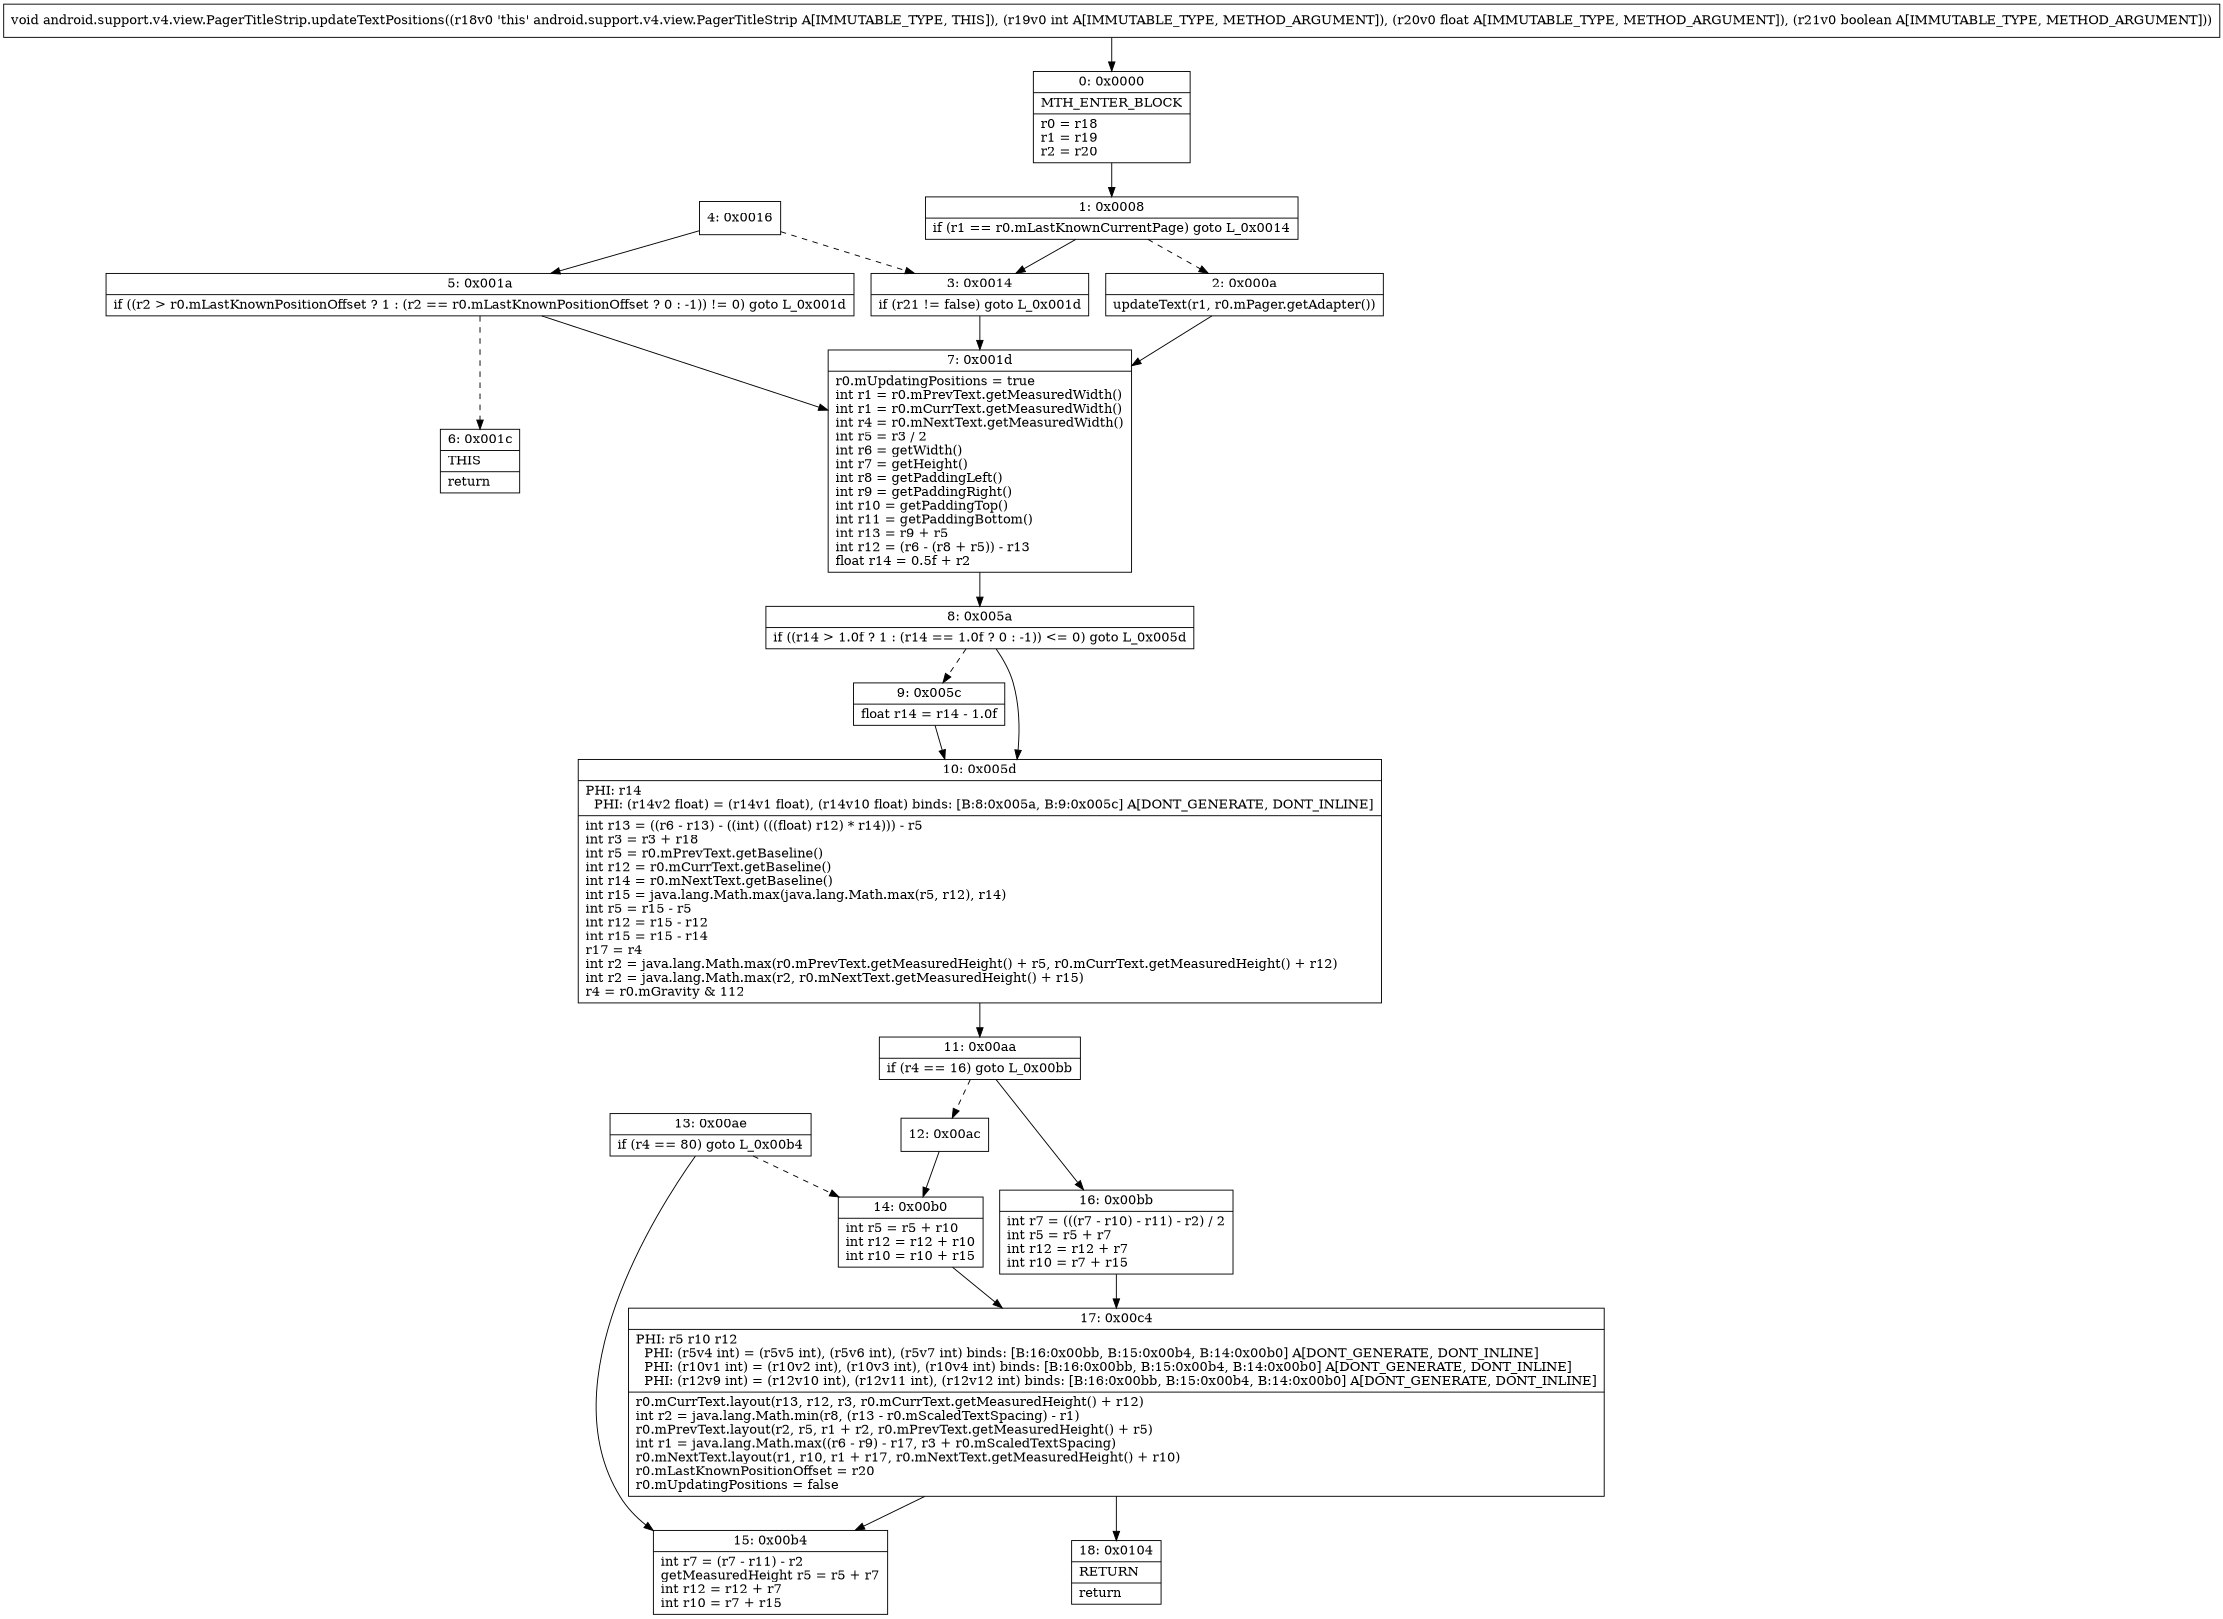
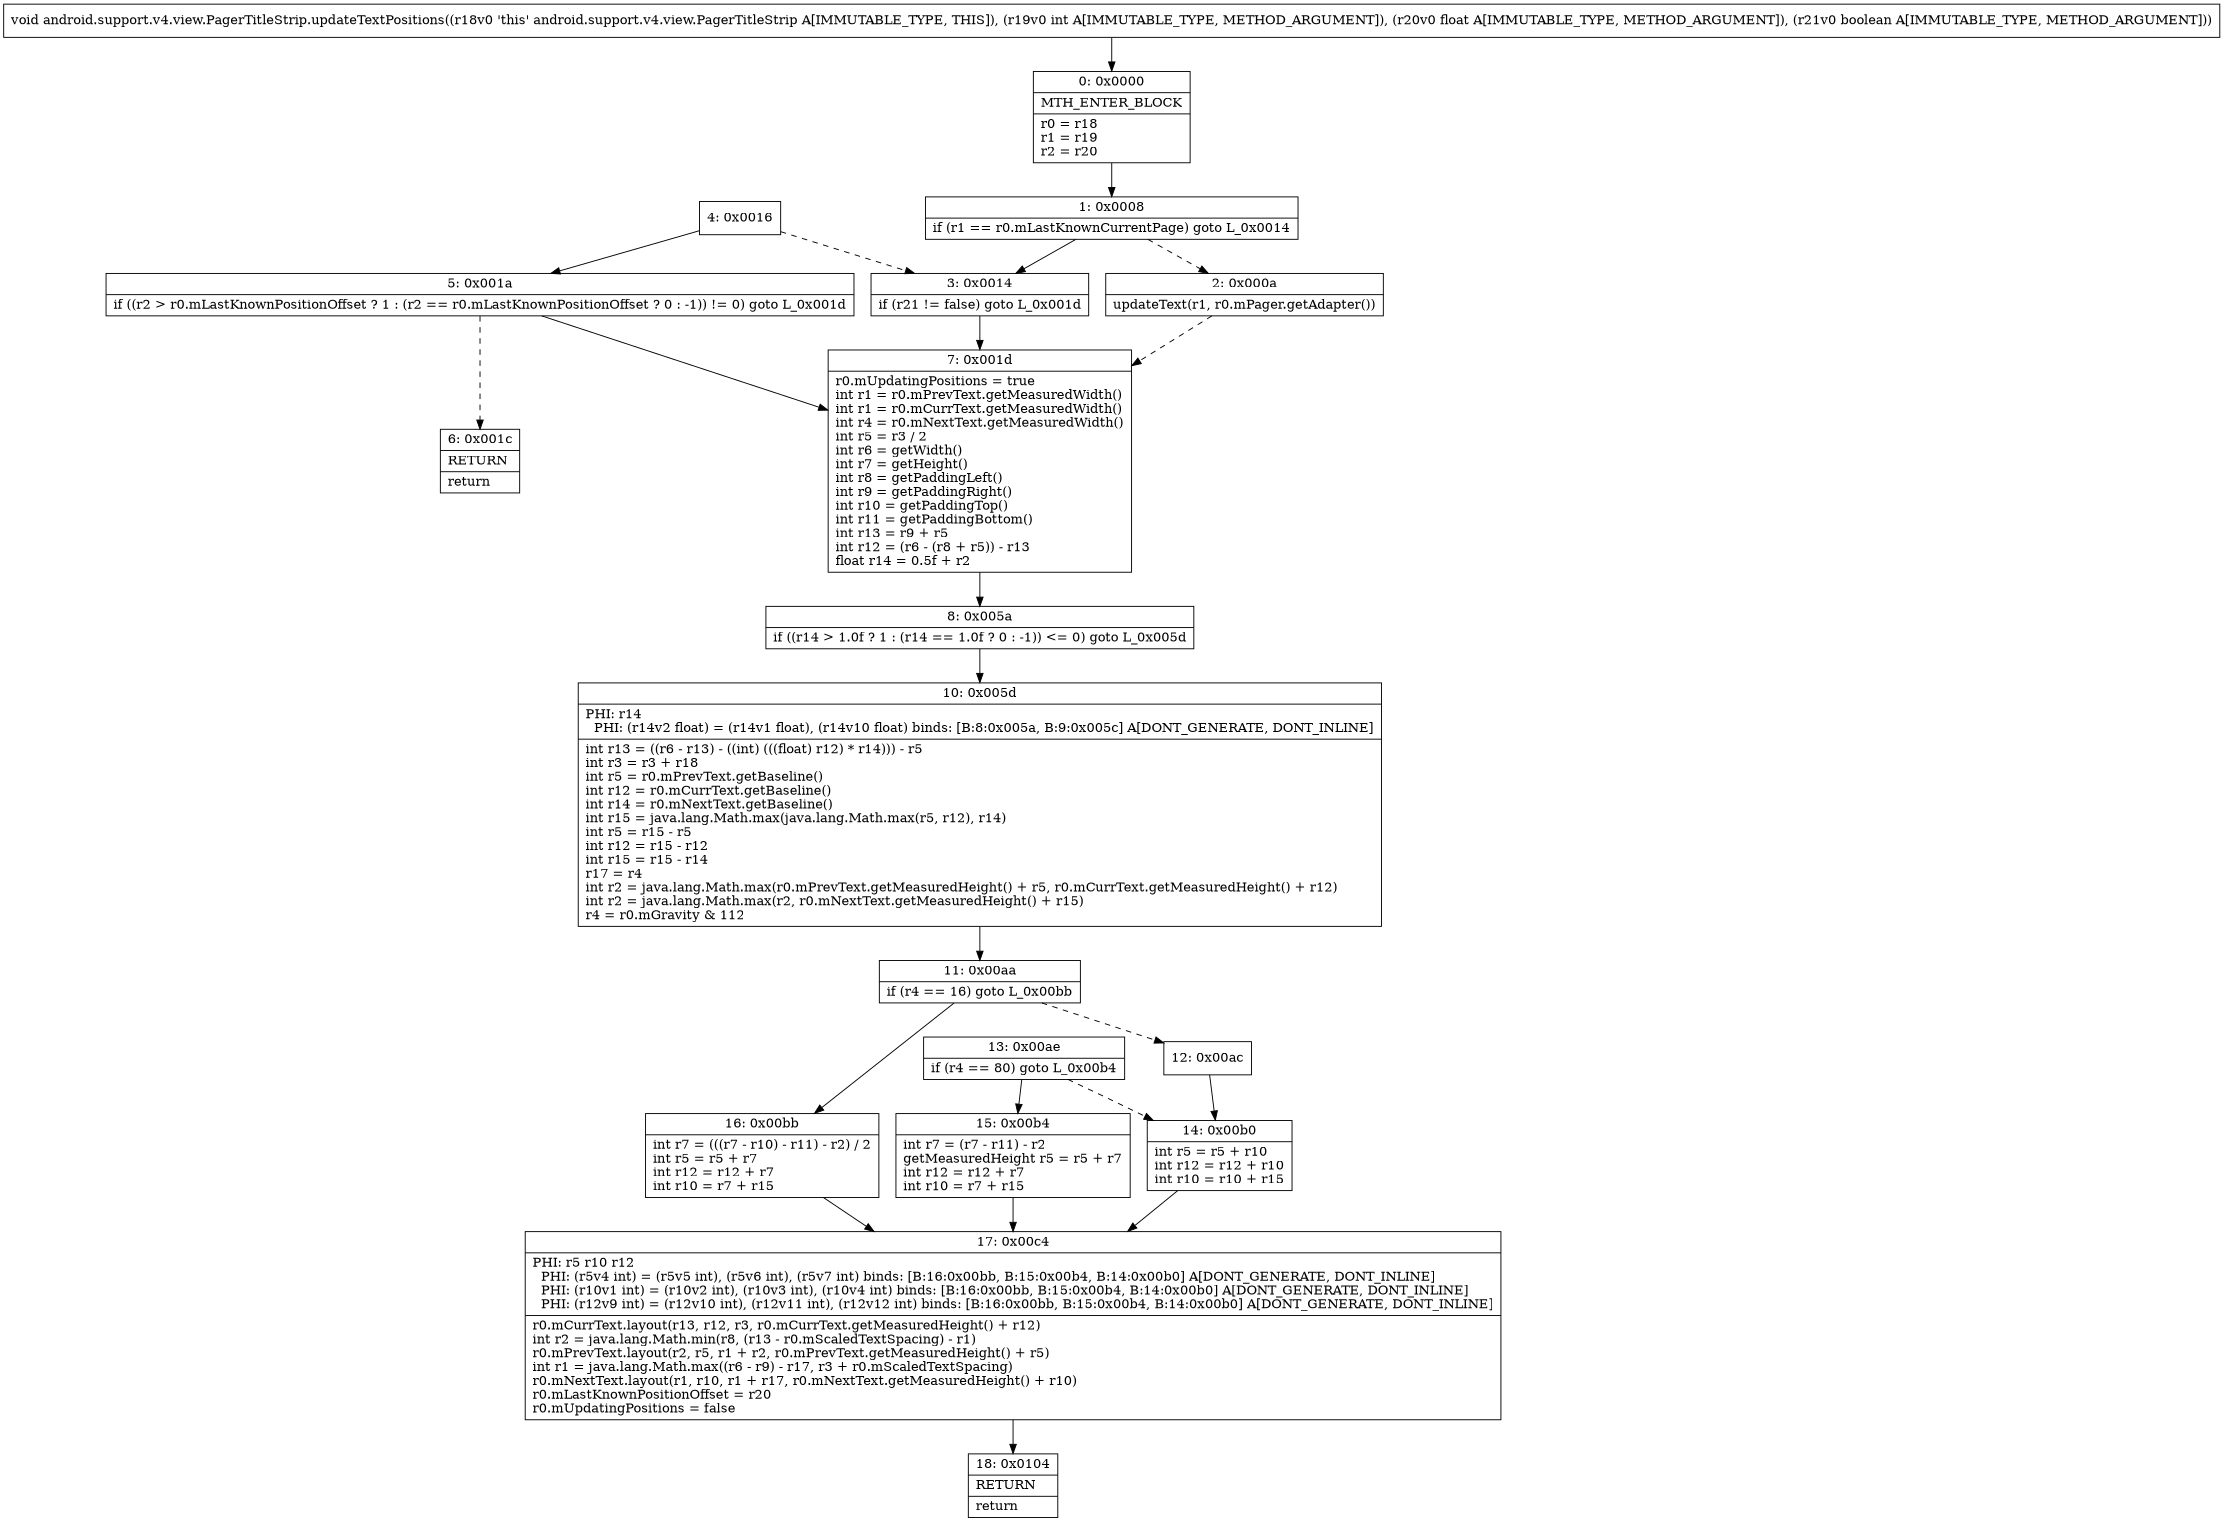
edge "2: 0x000a" -> "7: 0x001d": style solid -> dashed
node "6: 0x001c": text "THIS" -> "RETURN"
node "9: 0x005c": removed
edge "17: 0x00c4" -> "15: 0x00b4": reversed
